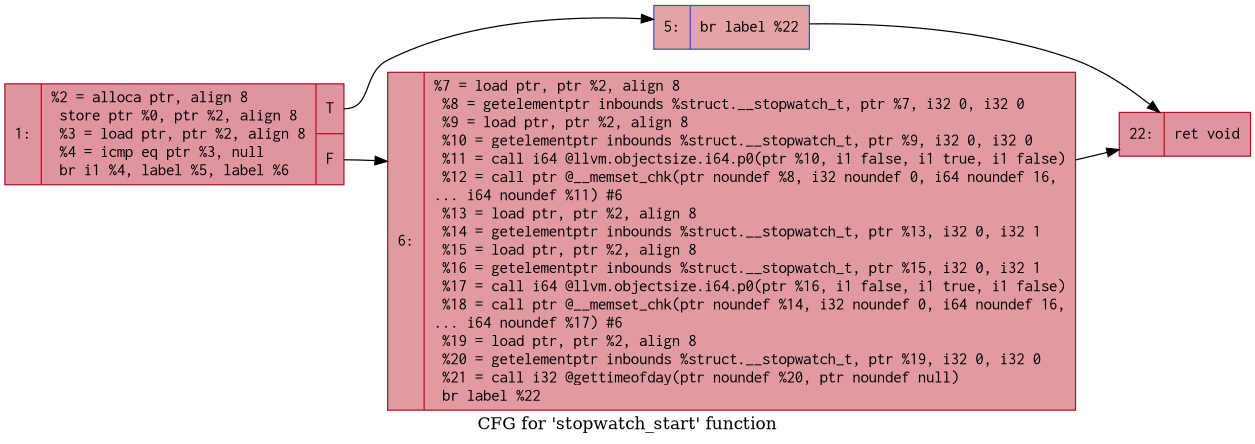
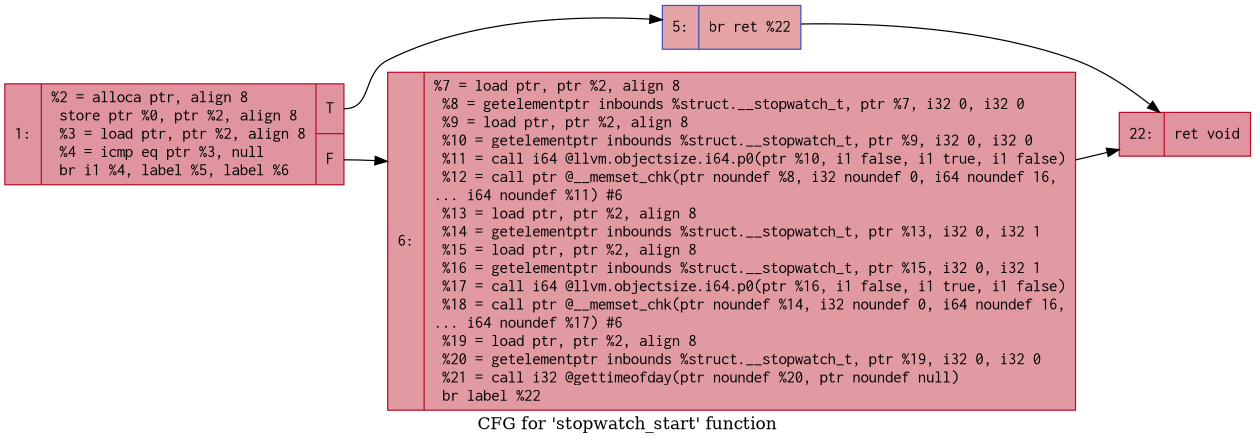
node "5:": text "br label %22" -> "br ret %22"
